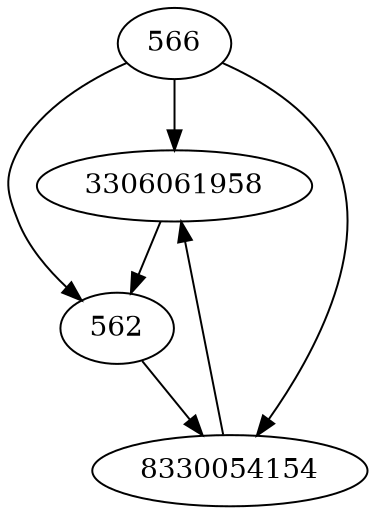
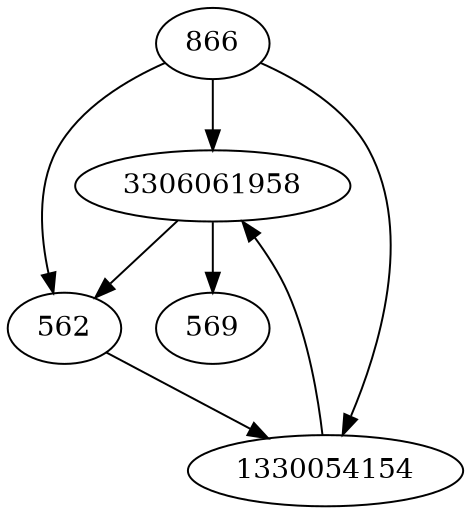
node "566": label "566" -> "866"
node "569": added
node "8330054154": label "8330054154" -> "1330054154"
